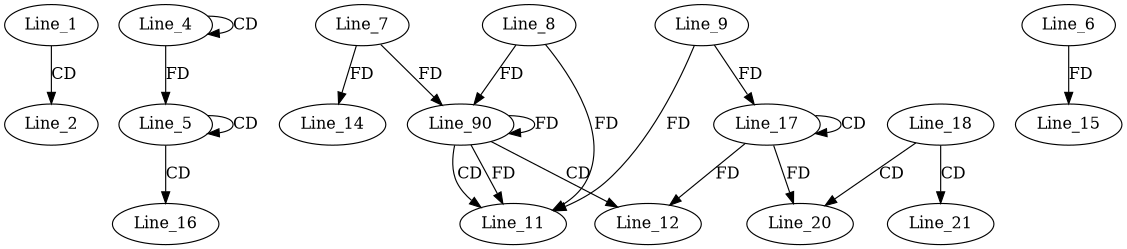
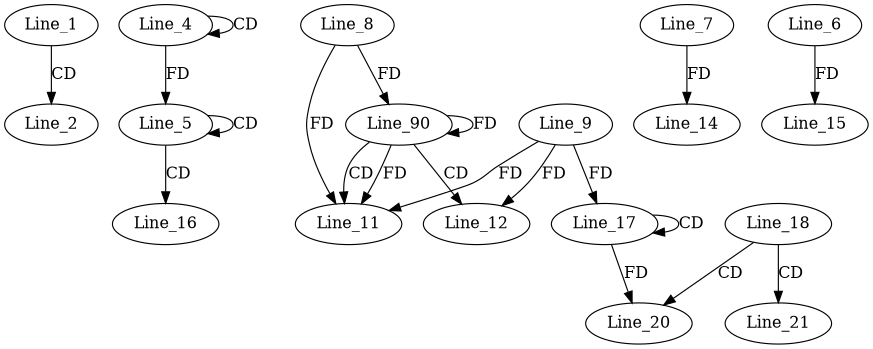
edge "Line_7" -> "Line_90": removed, label "FD"
edge "Line_17" -> "Line_12": now "Line_9" -> "Line_12"
